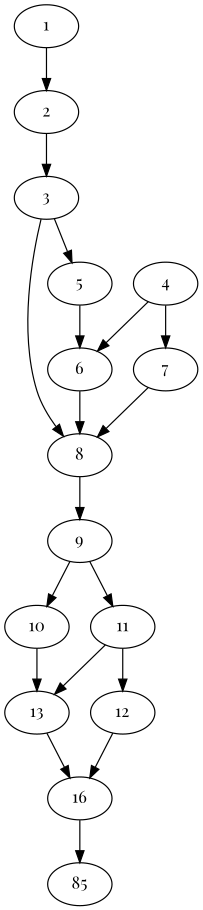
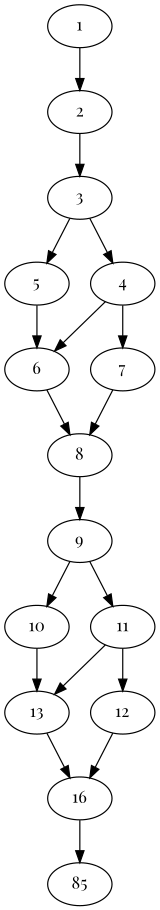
edge "3" -> "8": now "3" -> "4"
